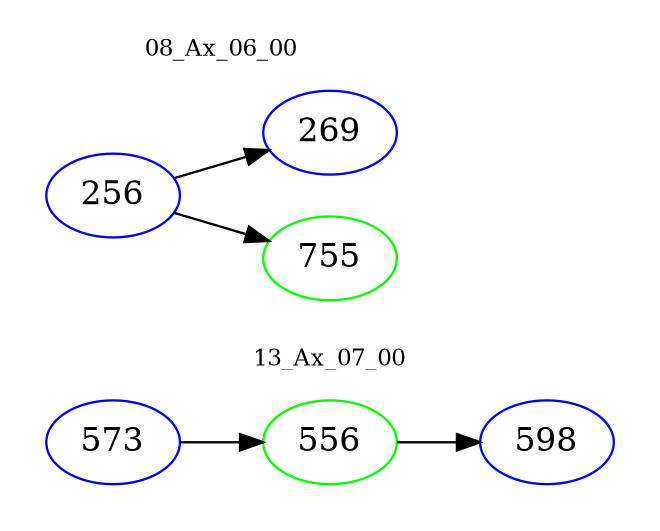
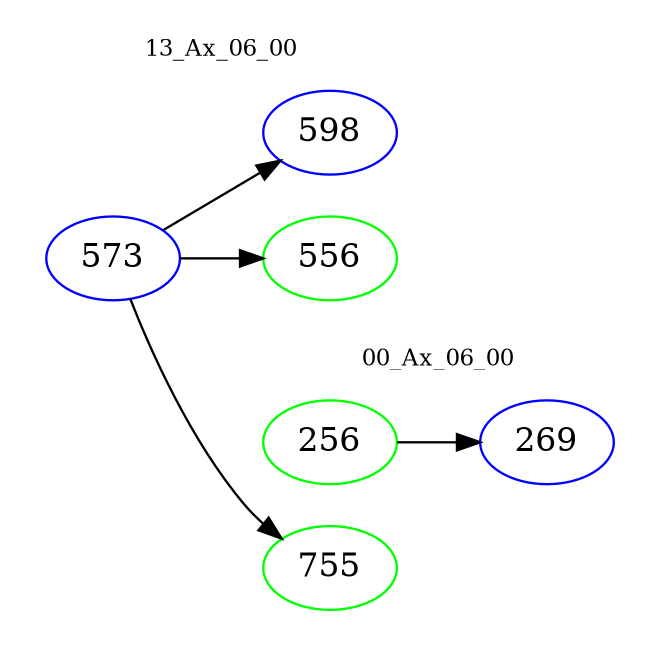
cluster "08_Ax_06_00": label "08_Ax_06_00" -> "00_Ax_06_00"
node "256": color blue -> green
edge "256" -> "755": now "573" -> "755"
cluster "13_Ax_07_00": label "13_Ax_07_00" -> "13_Ax_06_00"
edge "556" -> "598": now "573" -> "598"
